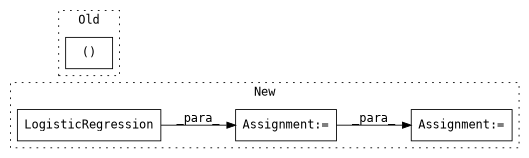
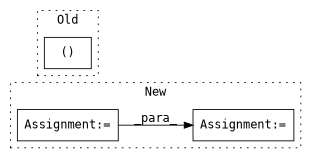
node "LogisticRegression": removed
